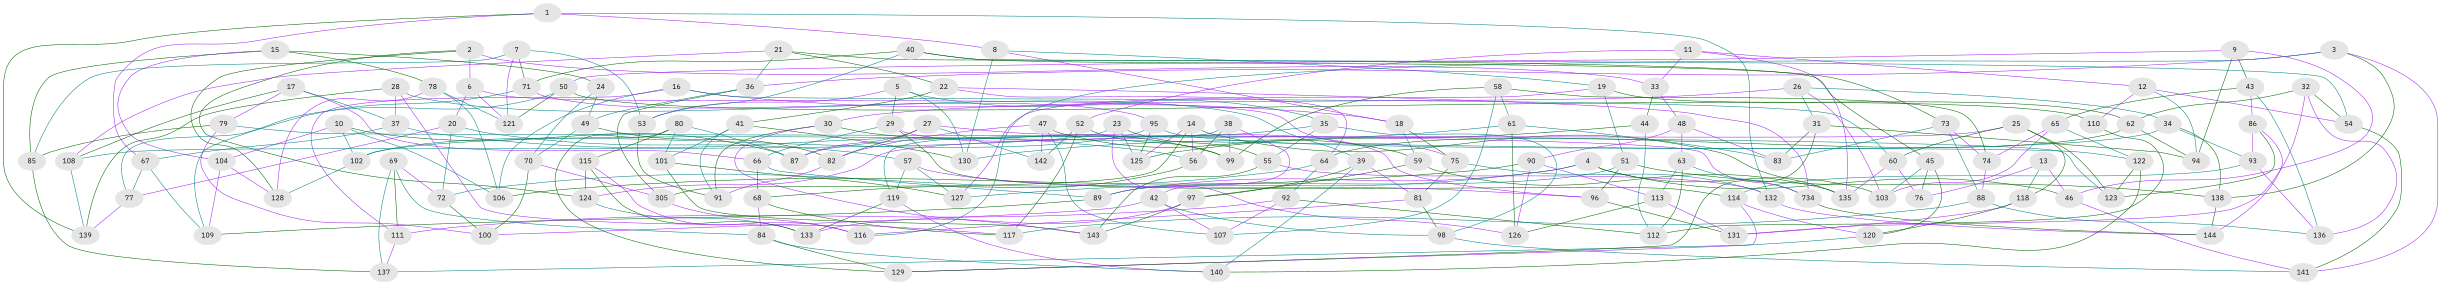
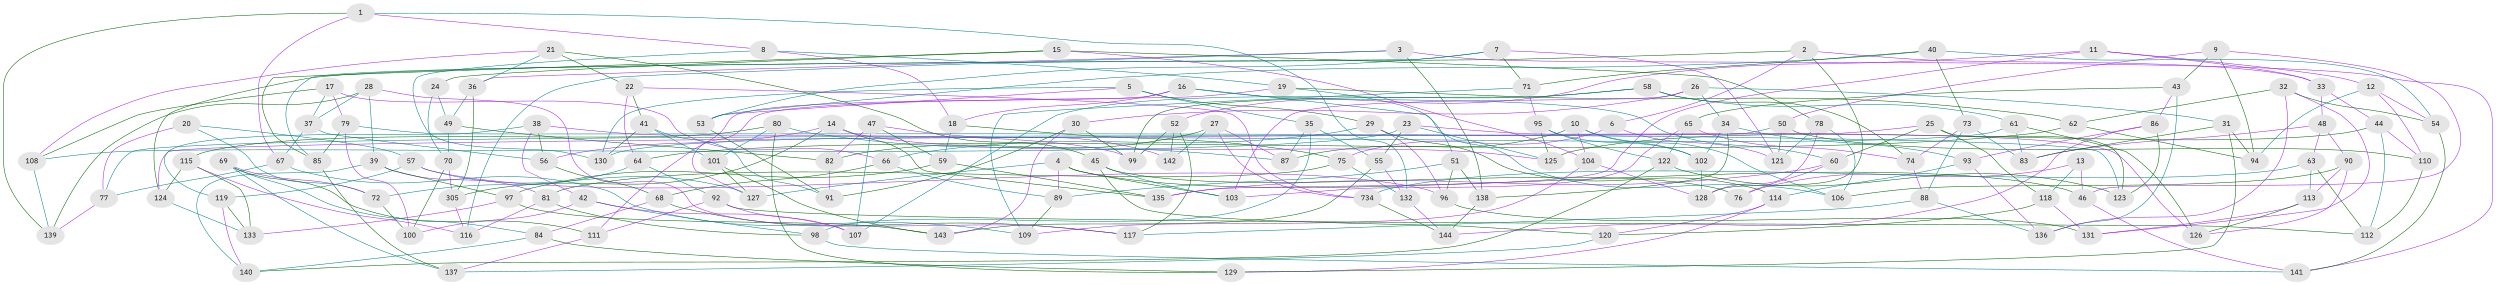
edge "6" -- "20": removed
edge "33" -- "44": color darkgreen -> purple
edge "44" -- "110": added
